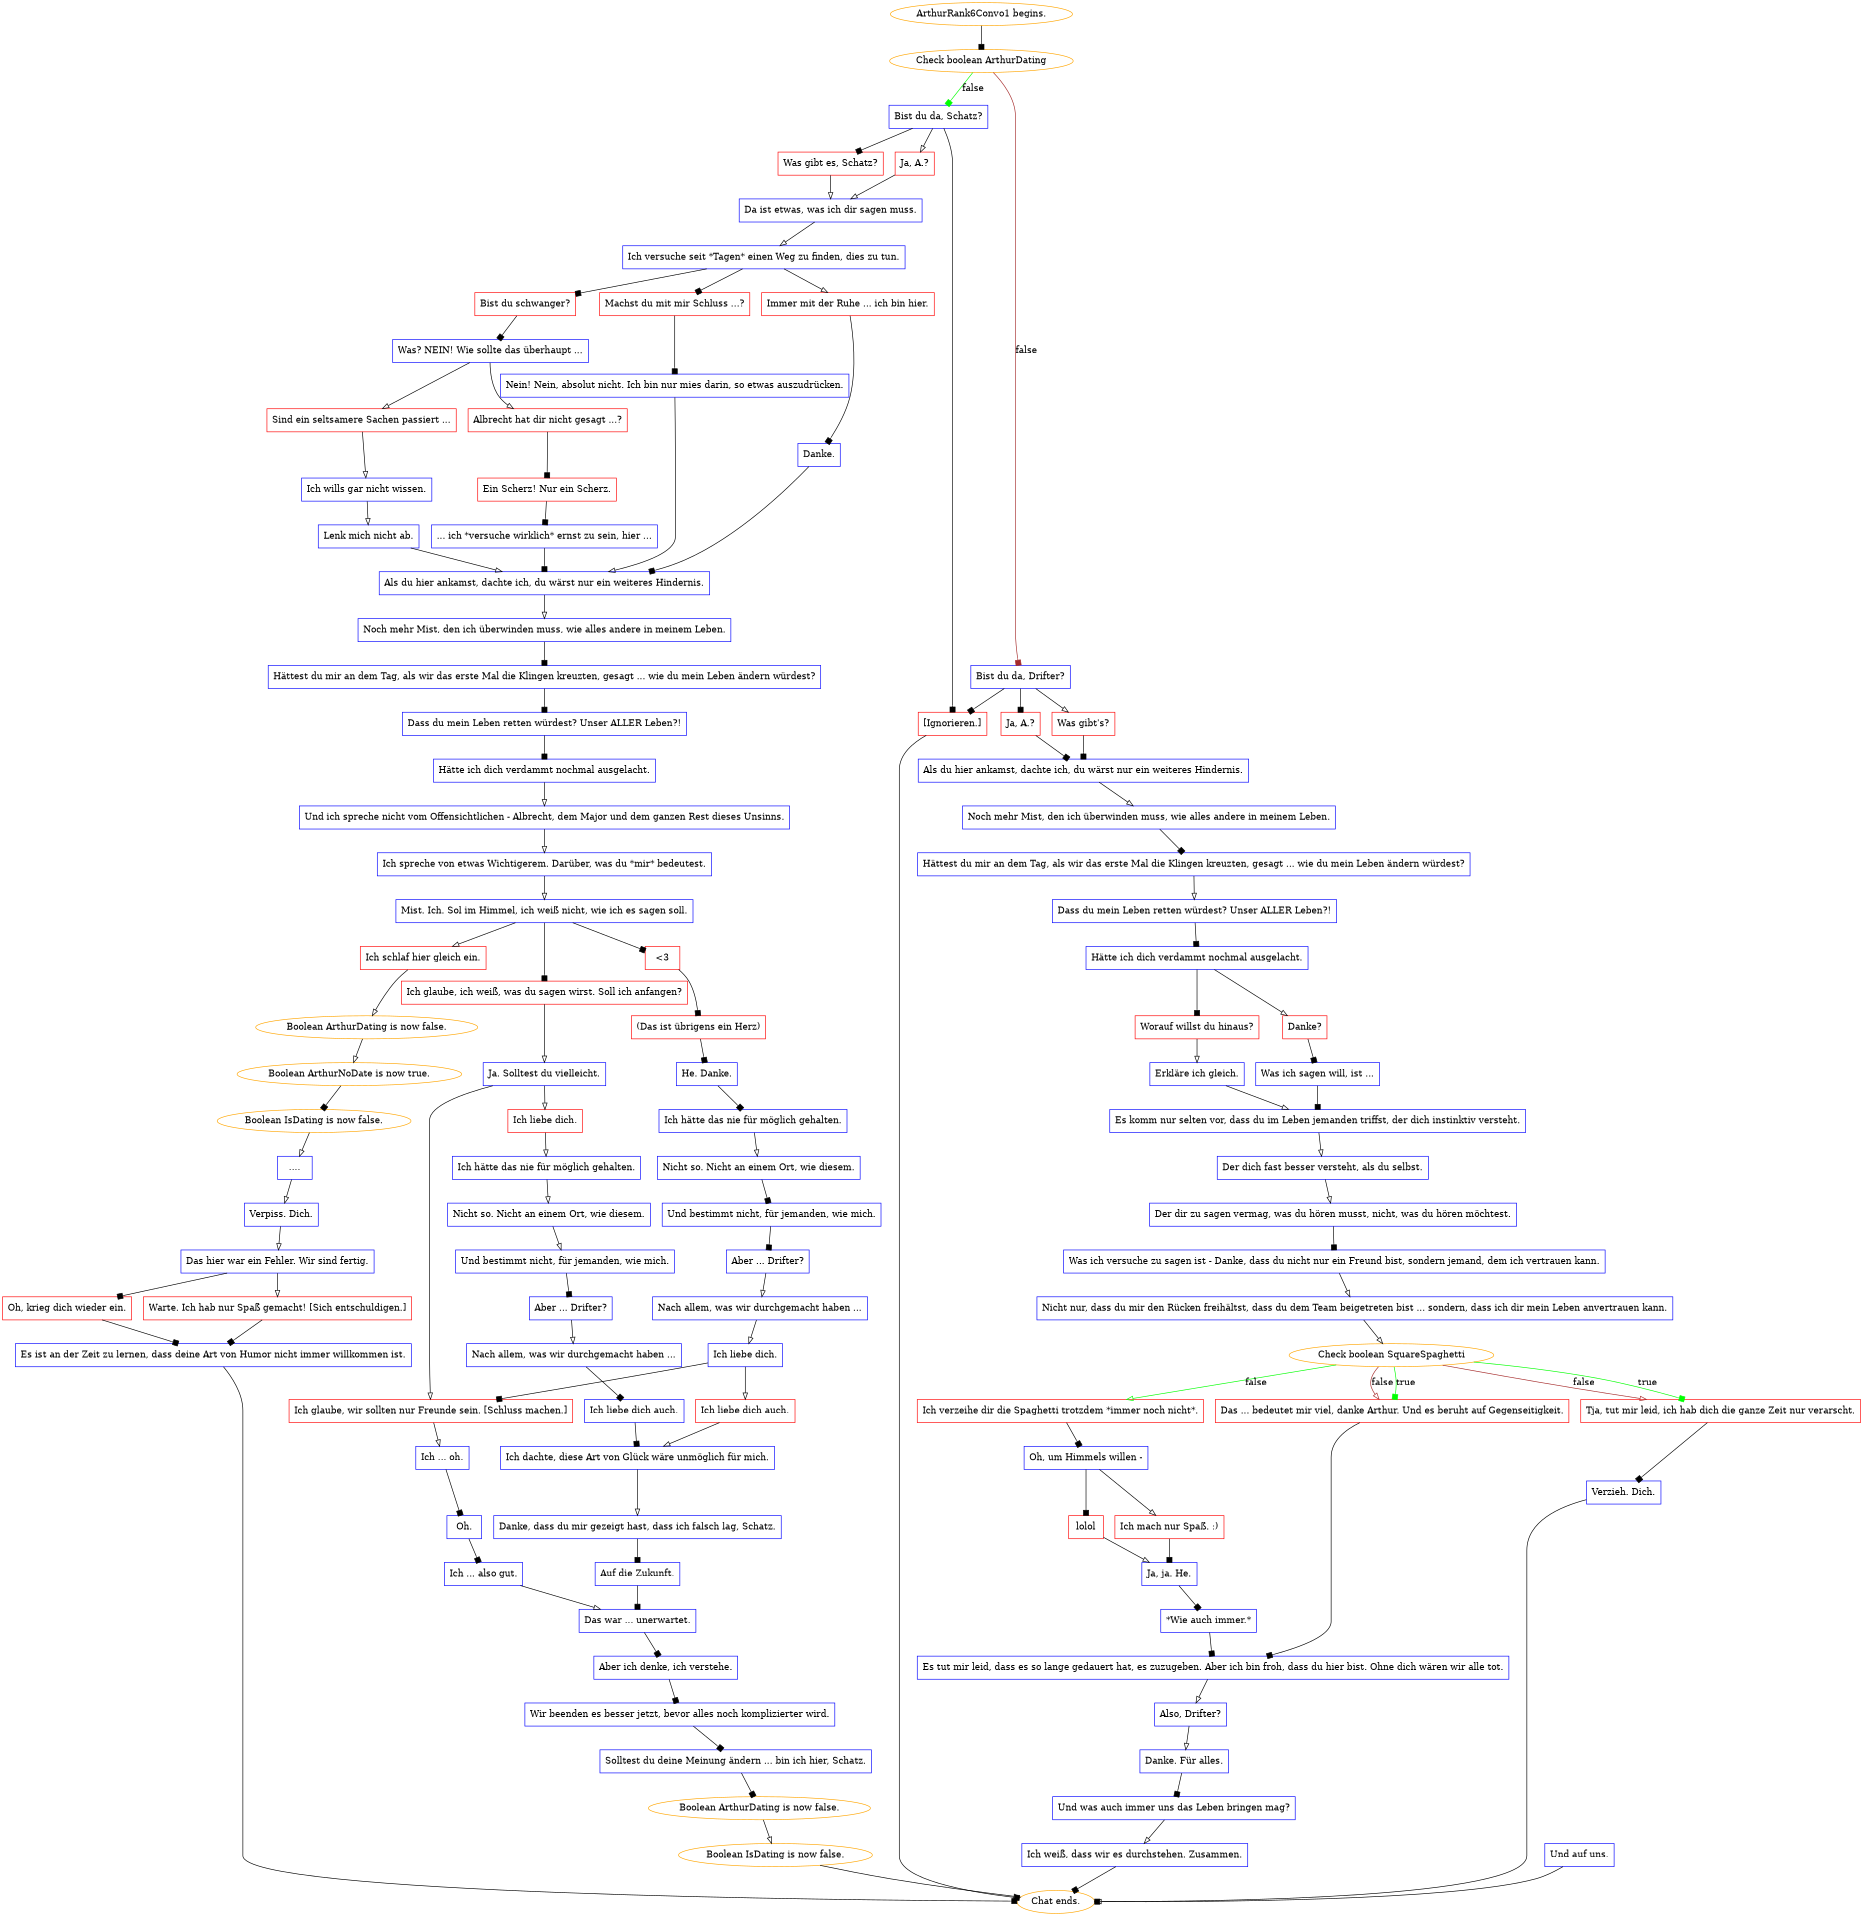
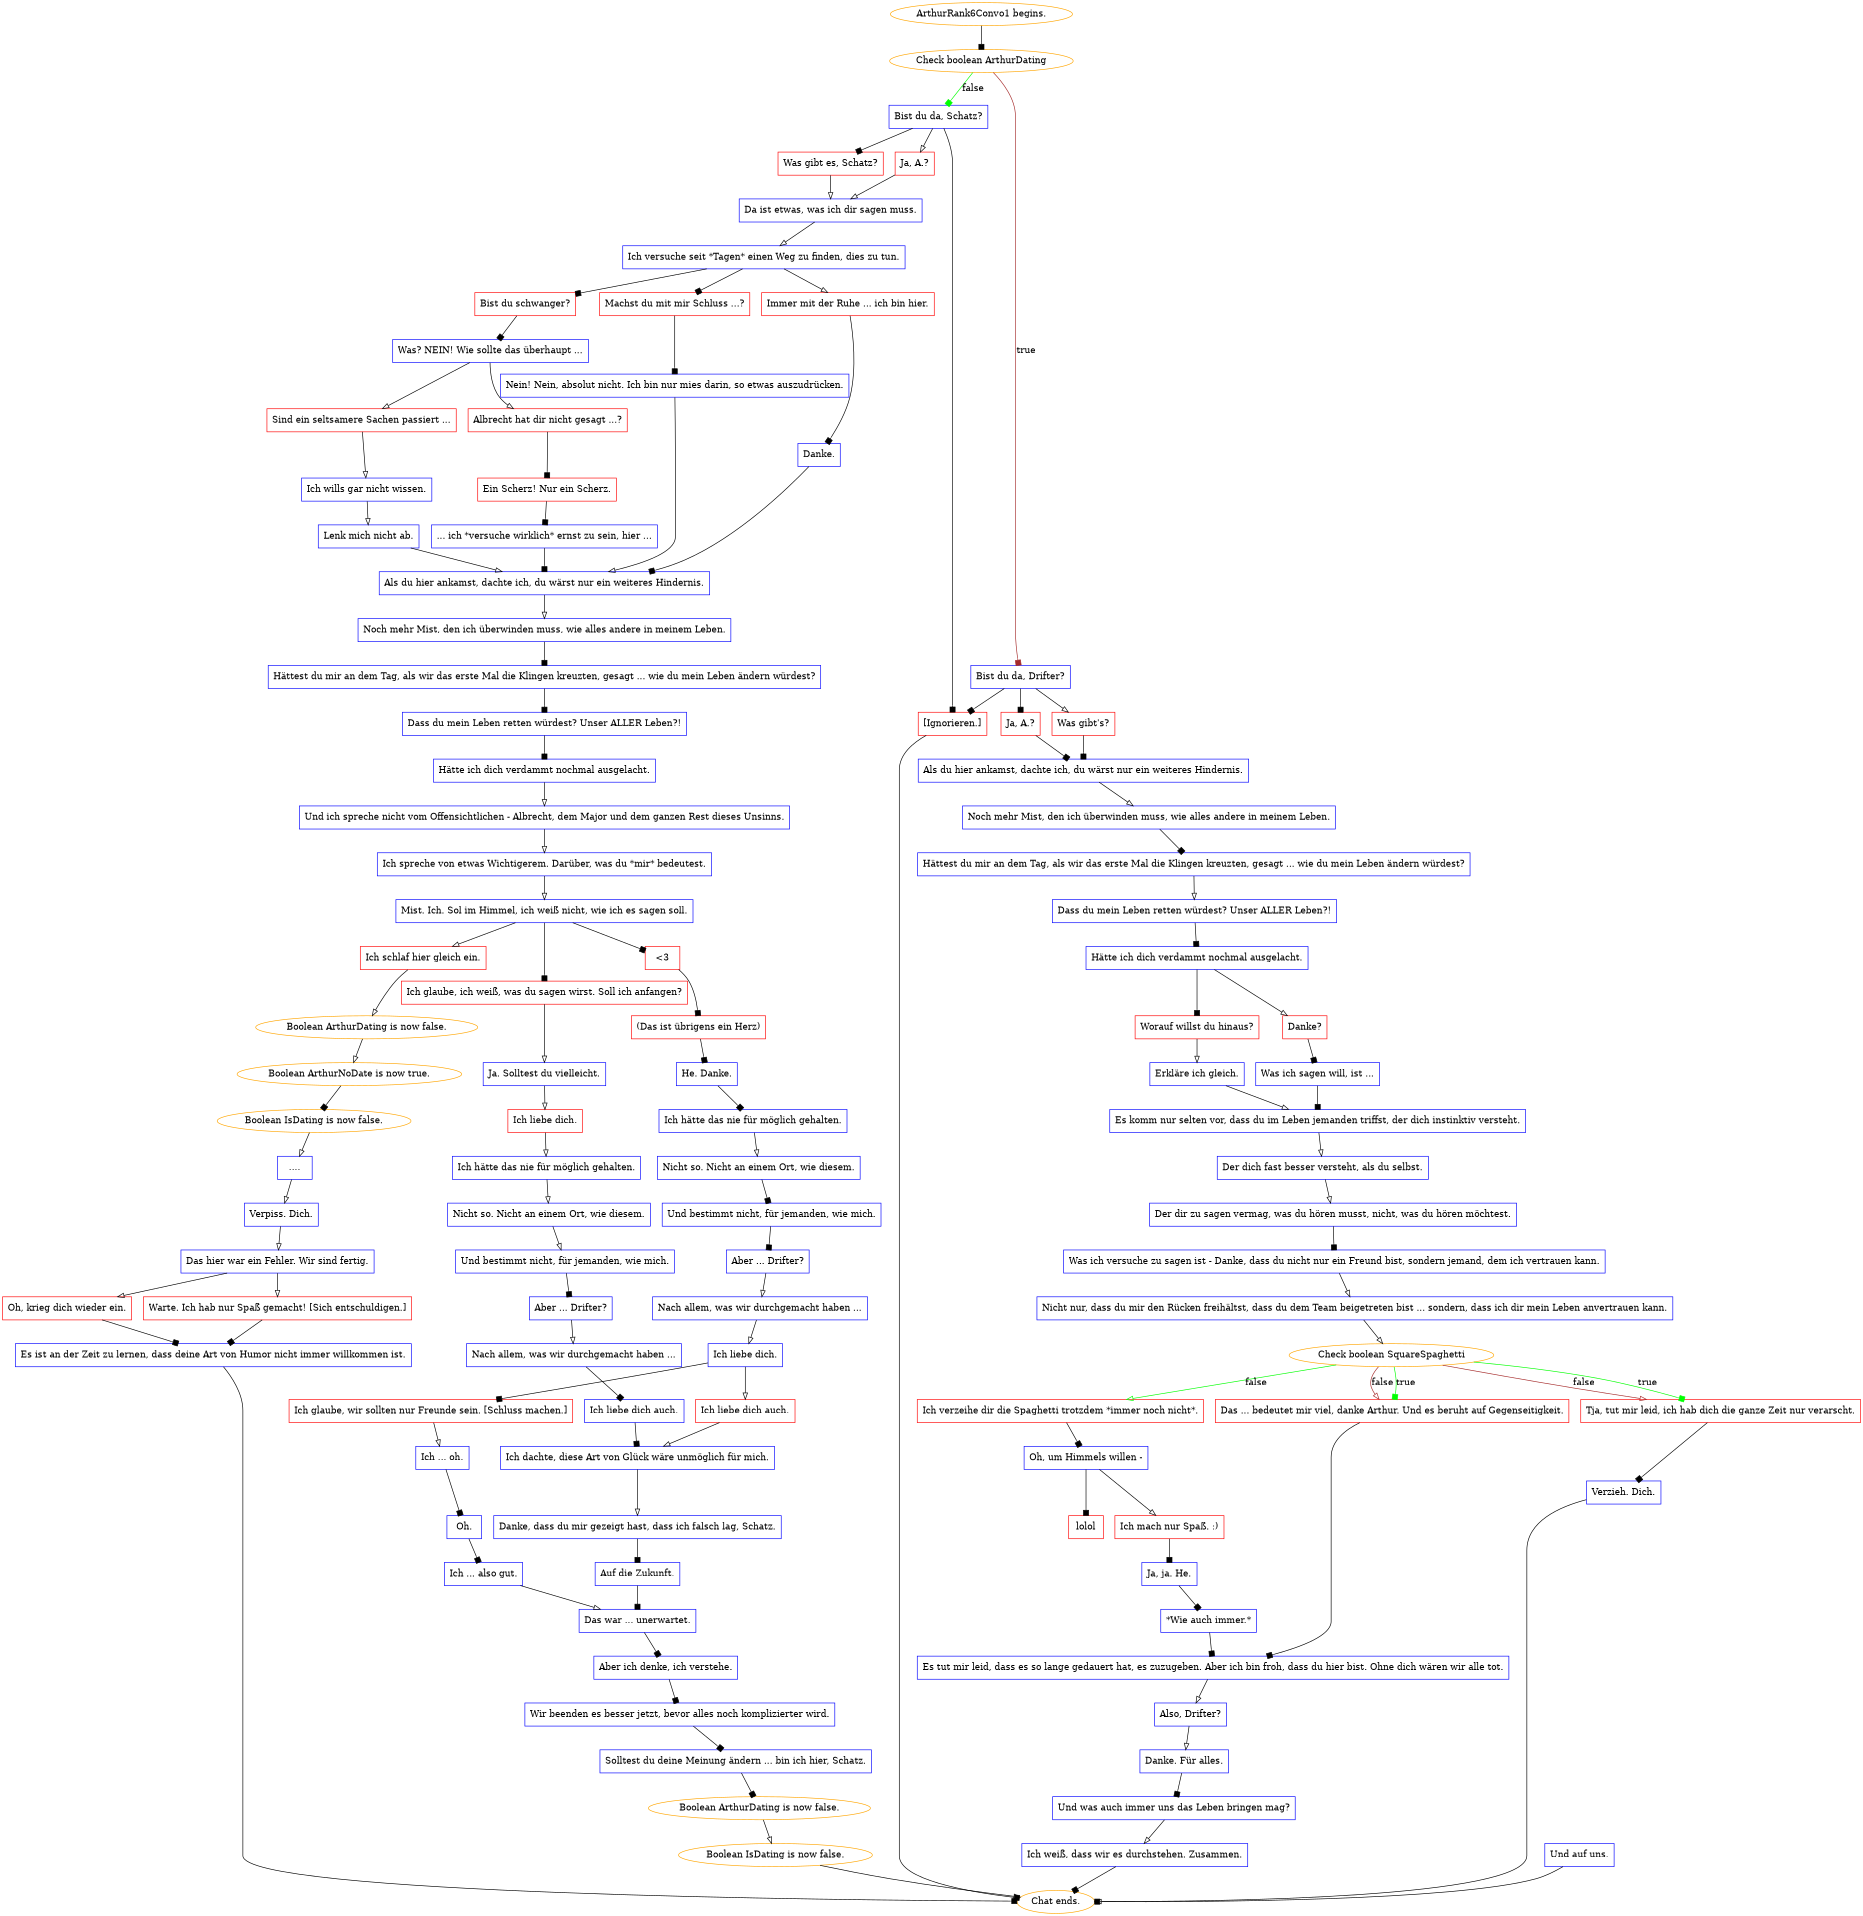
edge "Check boolean ArthurDating" -> "Bist du da, Drifter?": label "false" -> "true"
edge "Ja. Solltest du vielleicht." -> "Ich glaube, wir sollten nur Freunde sein. [Schluss machen.]": removed
edge "Das hier war ein Fehler. Wir sind fertig." -> "Oh, krieg dich wieder ein.": arrowhead box -> onormal
edge "lolol" -> "Ja, ja. He.": removed
